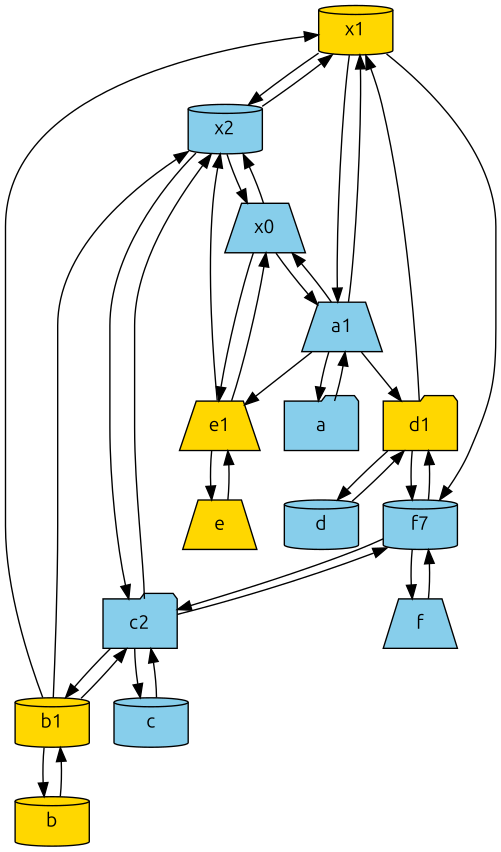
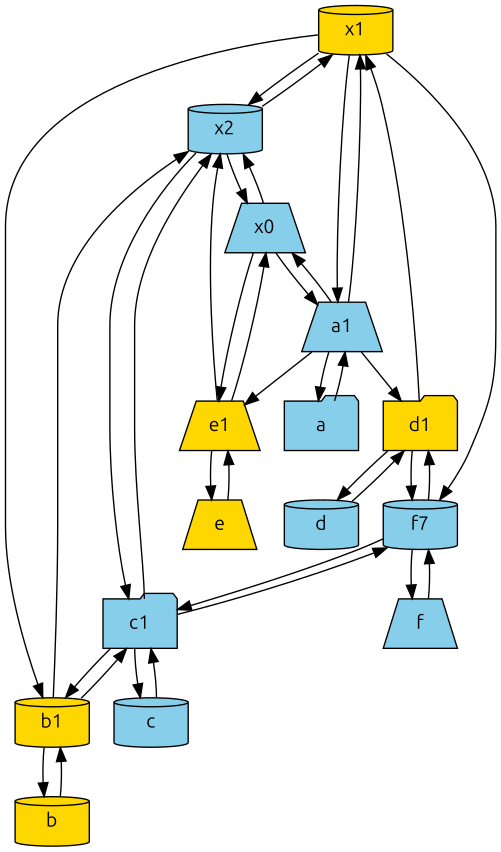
edge "b1" -> "x1": reversed
node "c2": label "c2" -> "c1"
